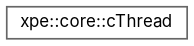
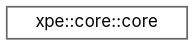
node "xpe::core::cThread": label "xpe::core::cThread" -> "xpe::core::core"
